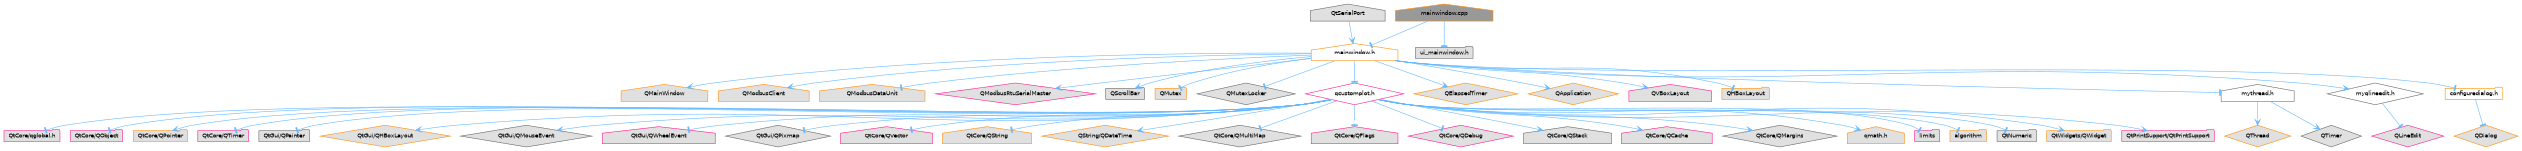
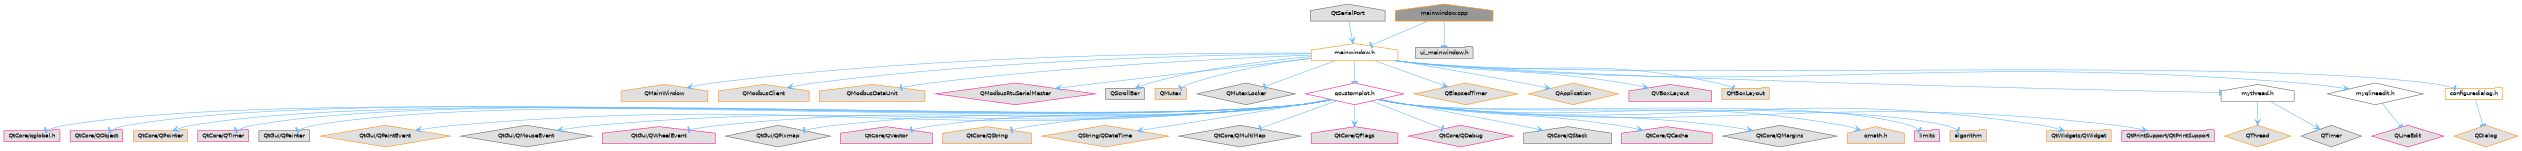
edge "qcustomplot.h" -> "QtCore/QFlags": arrowhead tee -> vee
node "QtGui/QHBoxLayout": label "QtGui/QHBoxLayout" -> "QtGui/QPaintEvent"
node "QtNumeric": removed
